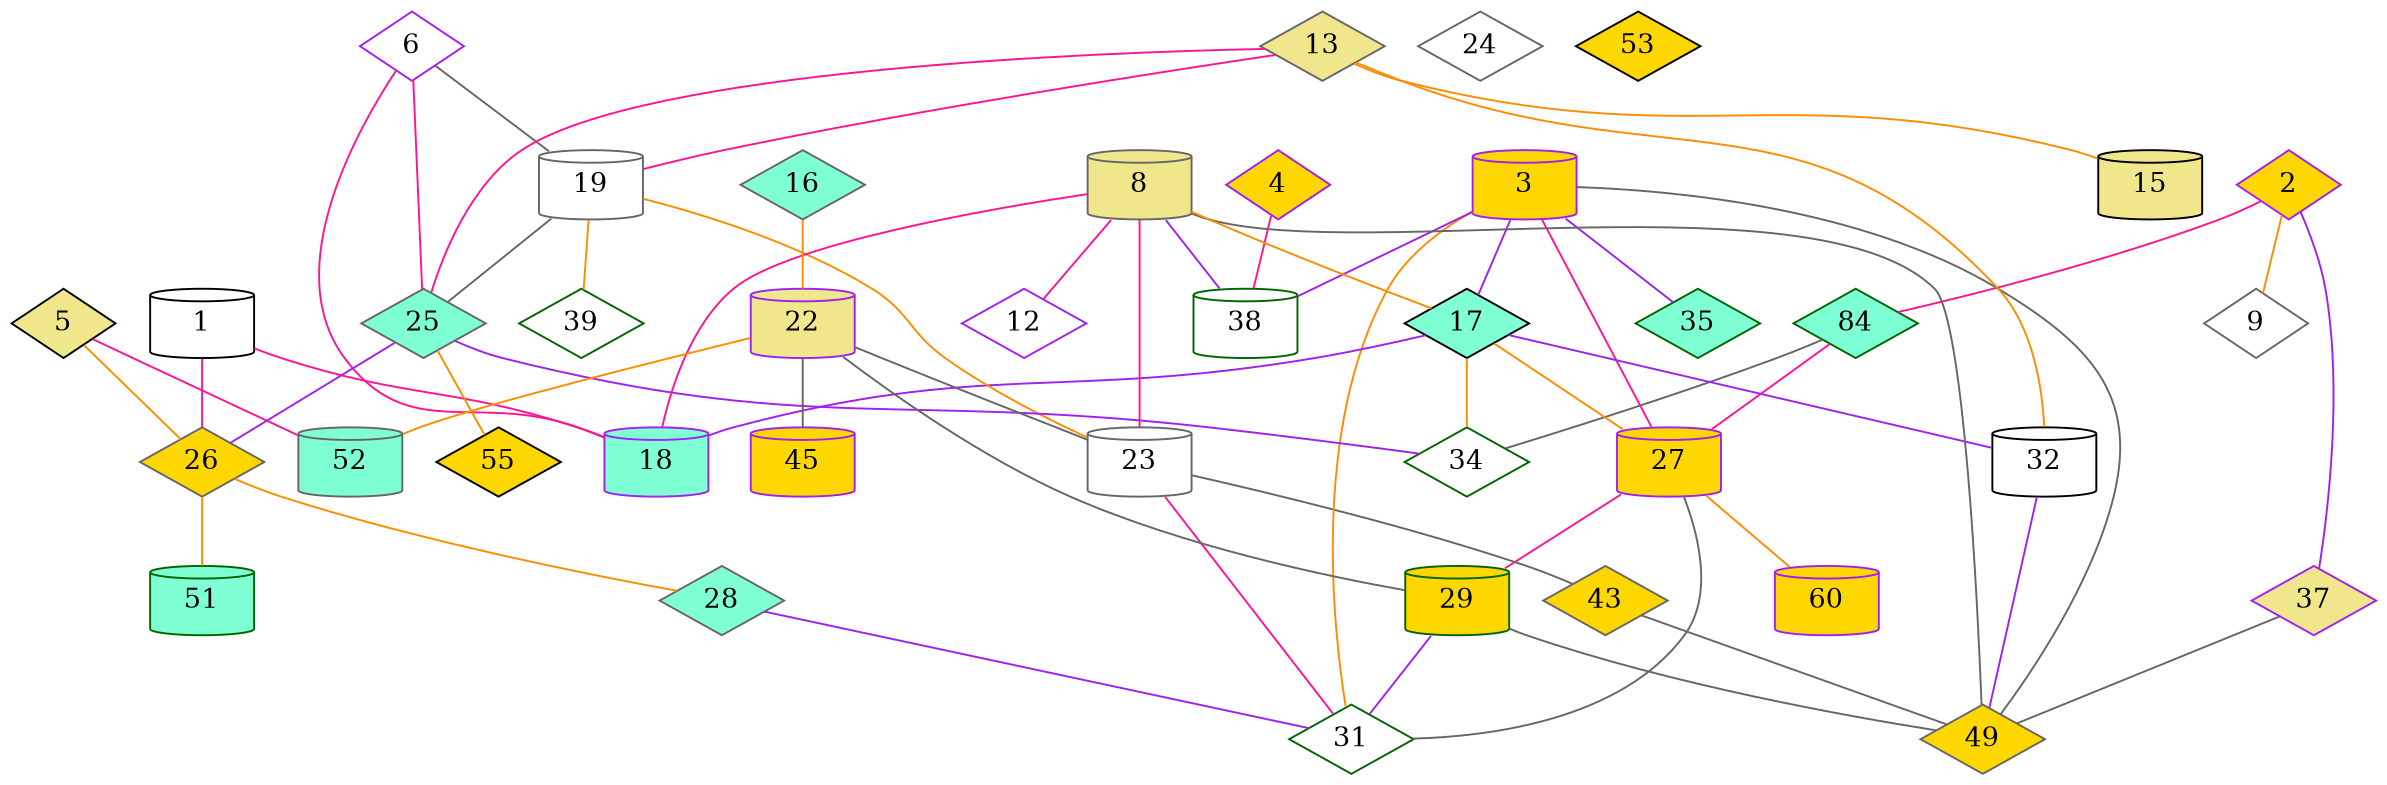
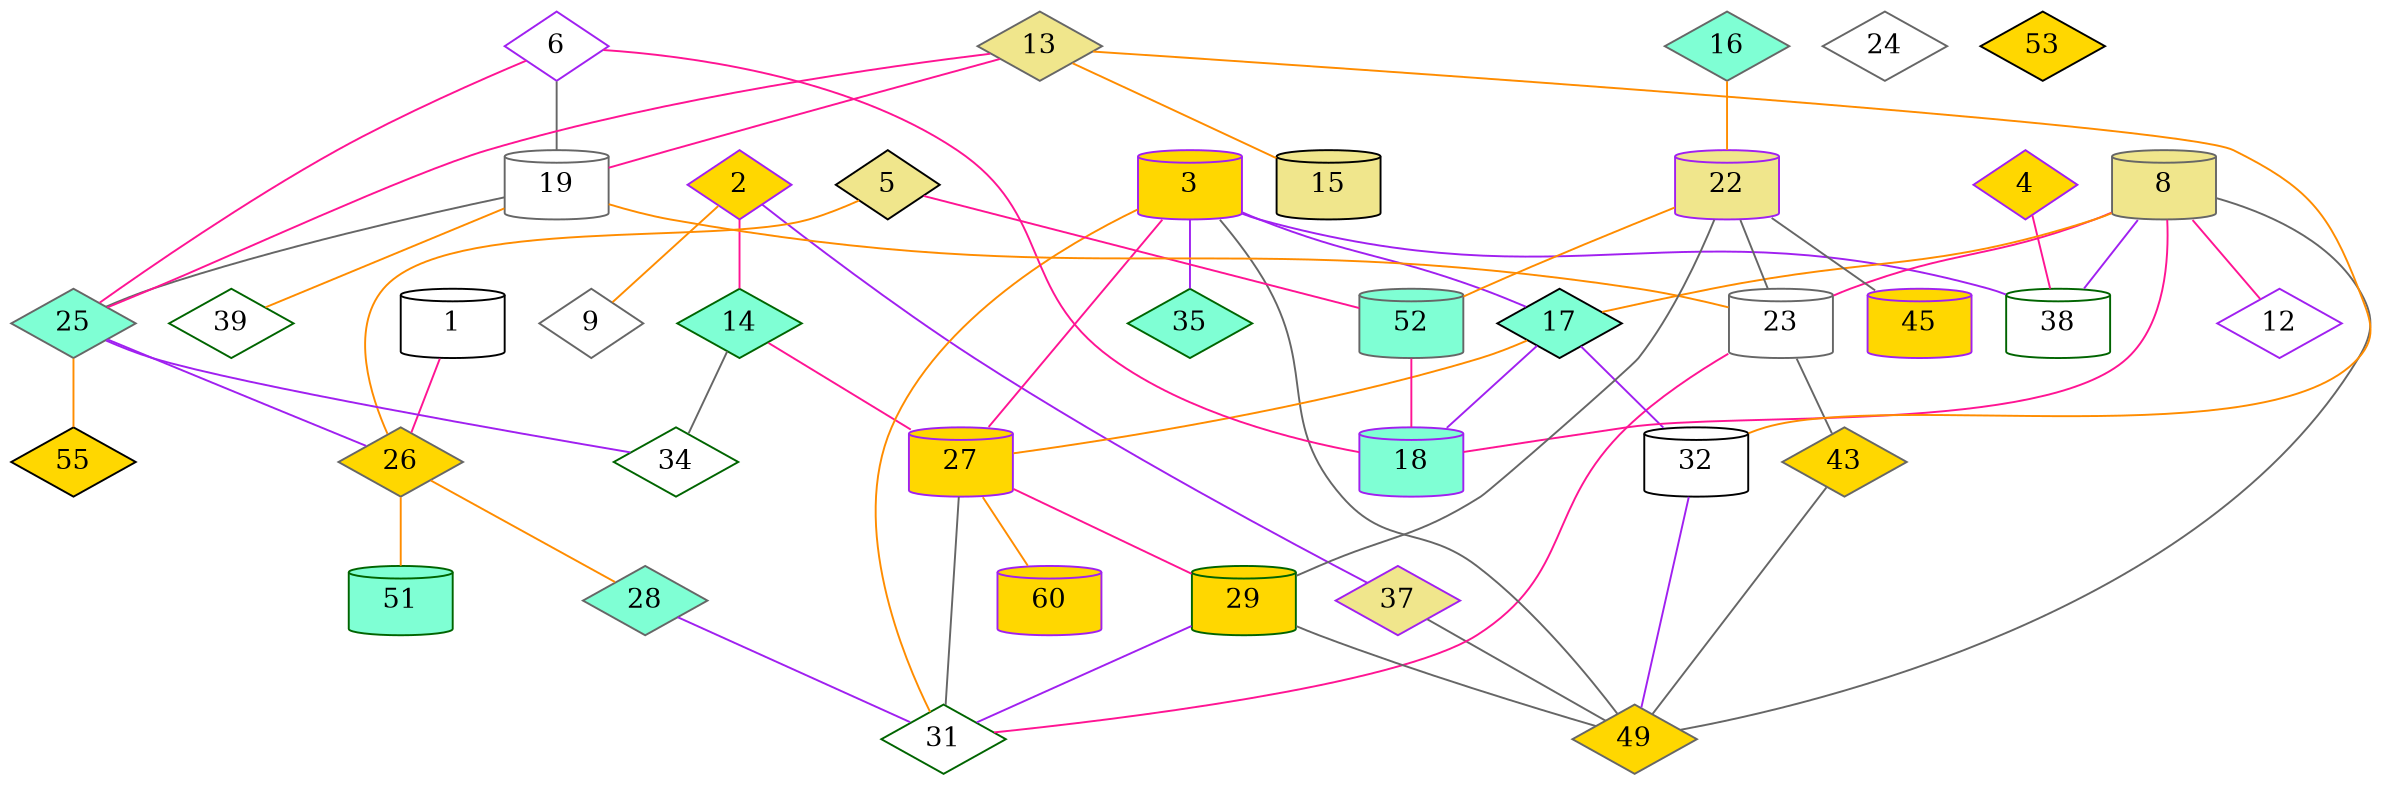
node "84": label "84" -> "14"
edge "1" -- "18": now "52" -- "18"
edge "17" -- "34": removed
